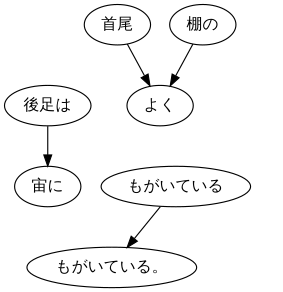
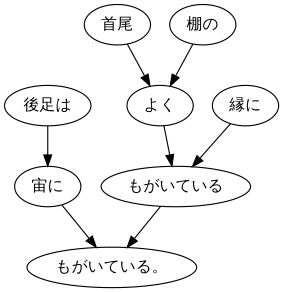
node "縁に": added
edge "よく" -> "もがいている": added
edge "宙に" -> "もがいている。": added
